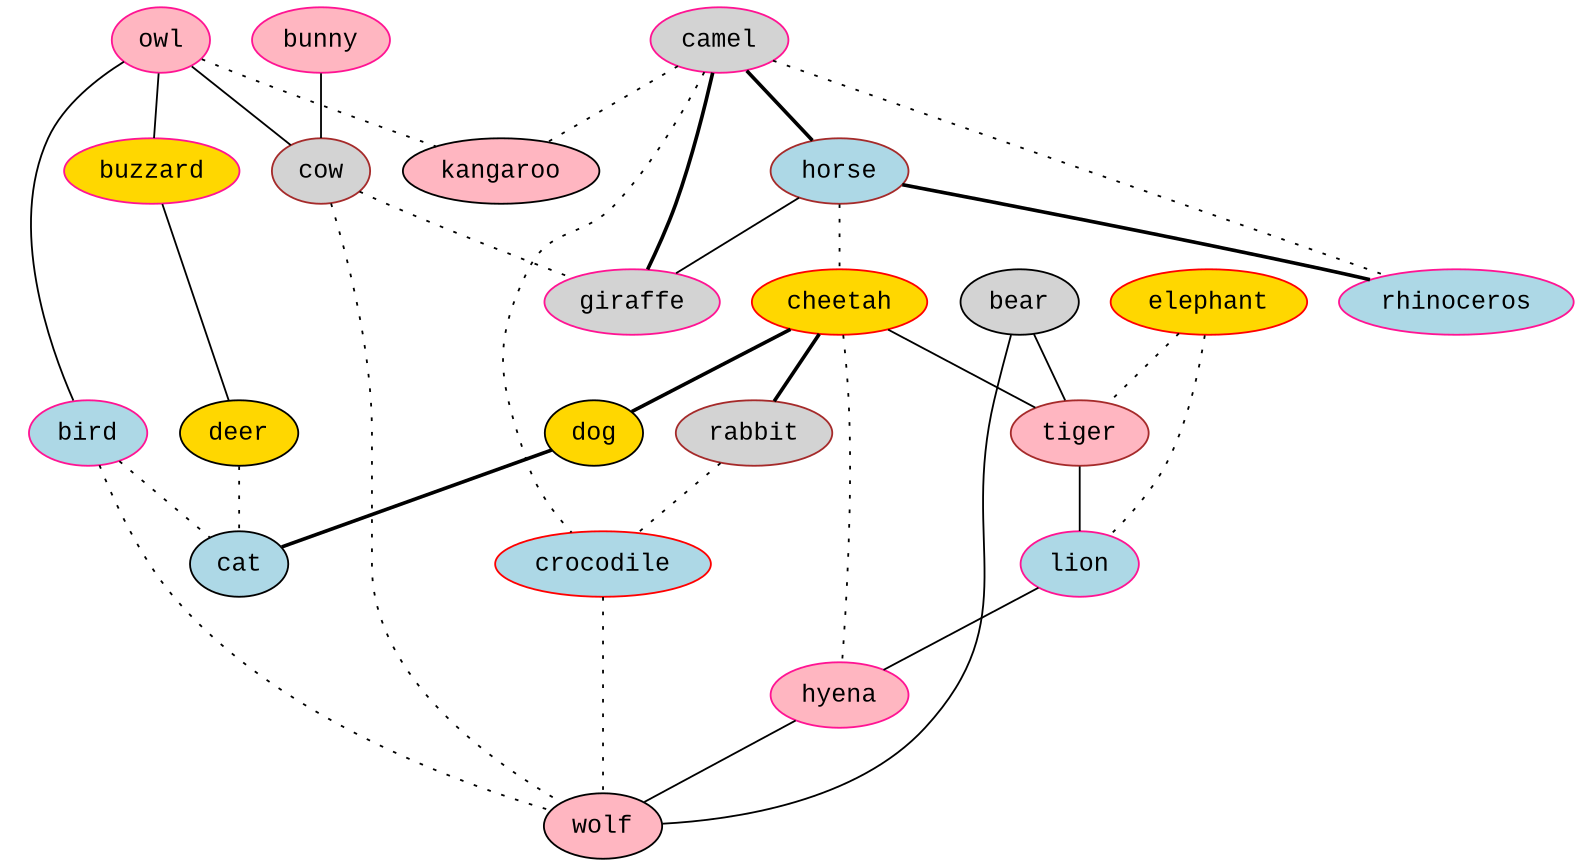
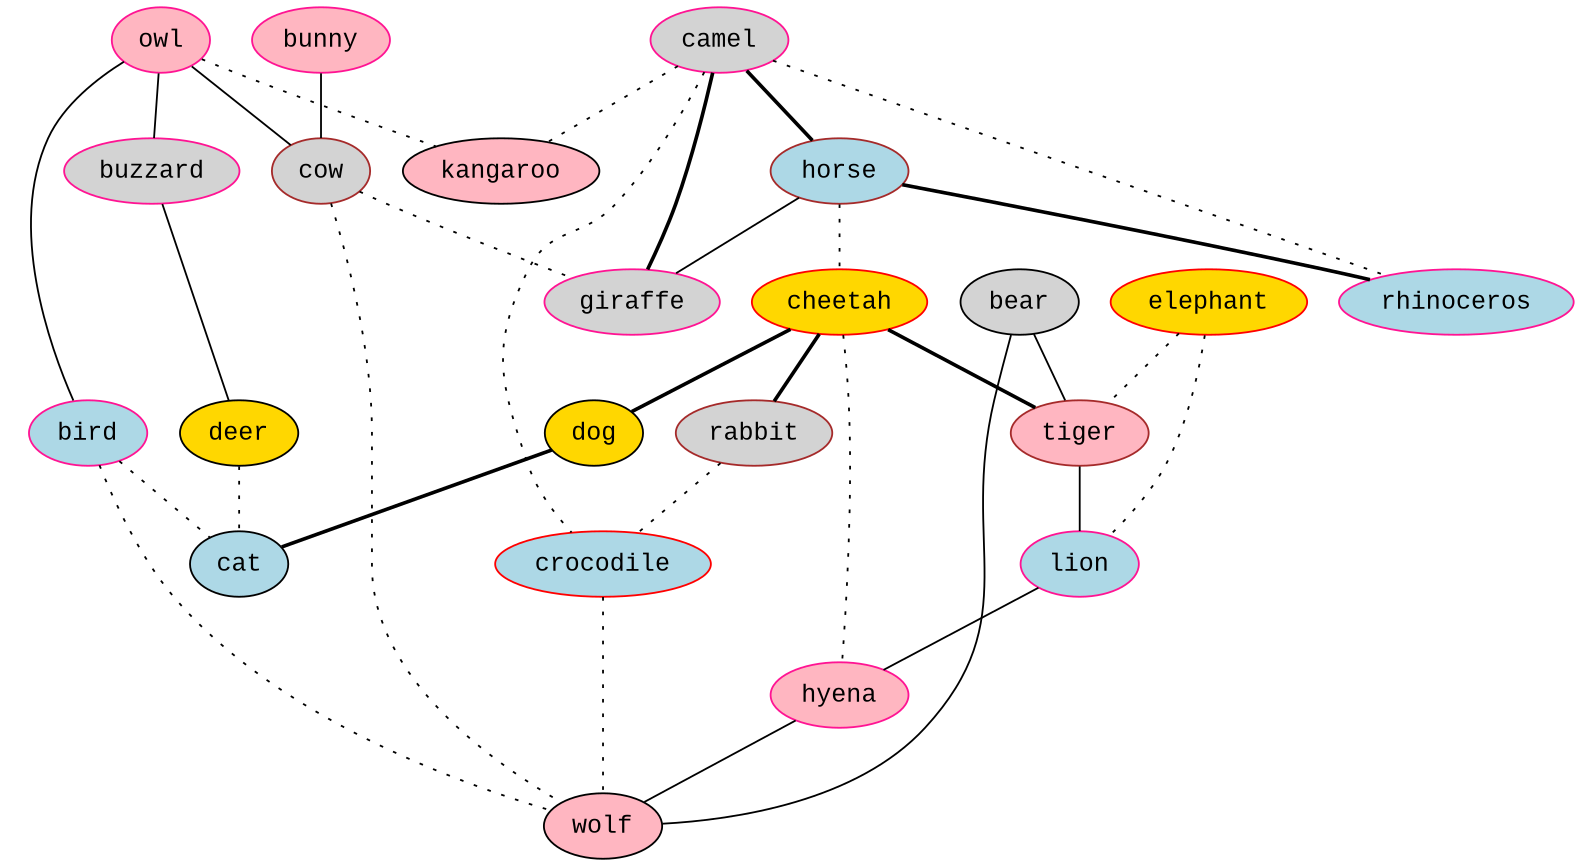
node "buzzard": fillcolor gold -> lightgrey
edge "cheetah" -- "tiger": style solid -> bold
